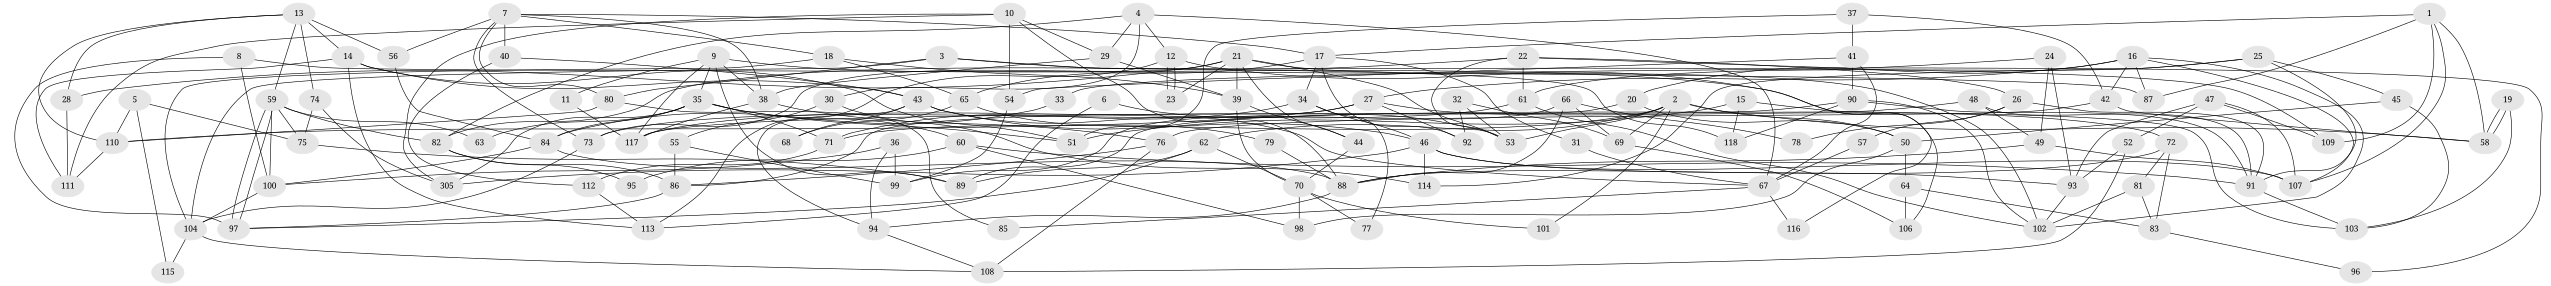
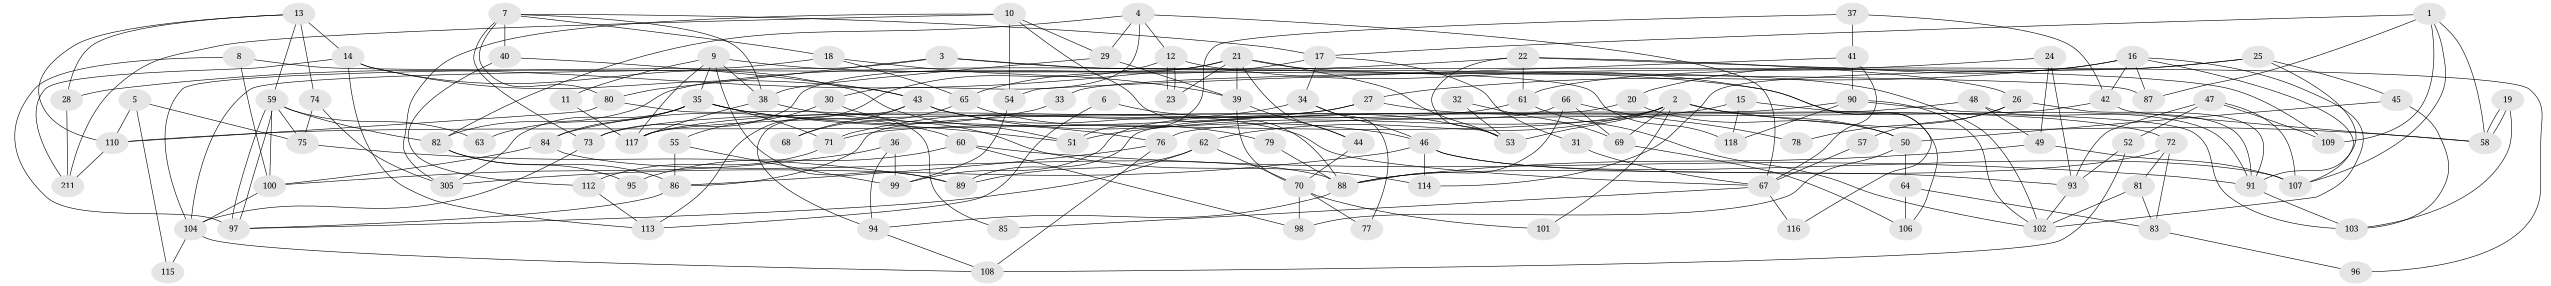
node "56": removed
node "92": removed
node "111": label "111" -> "211"
